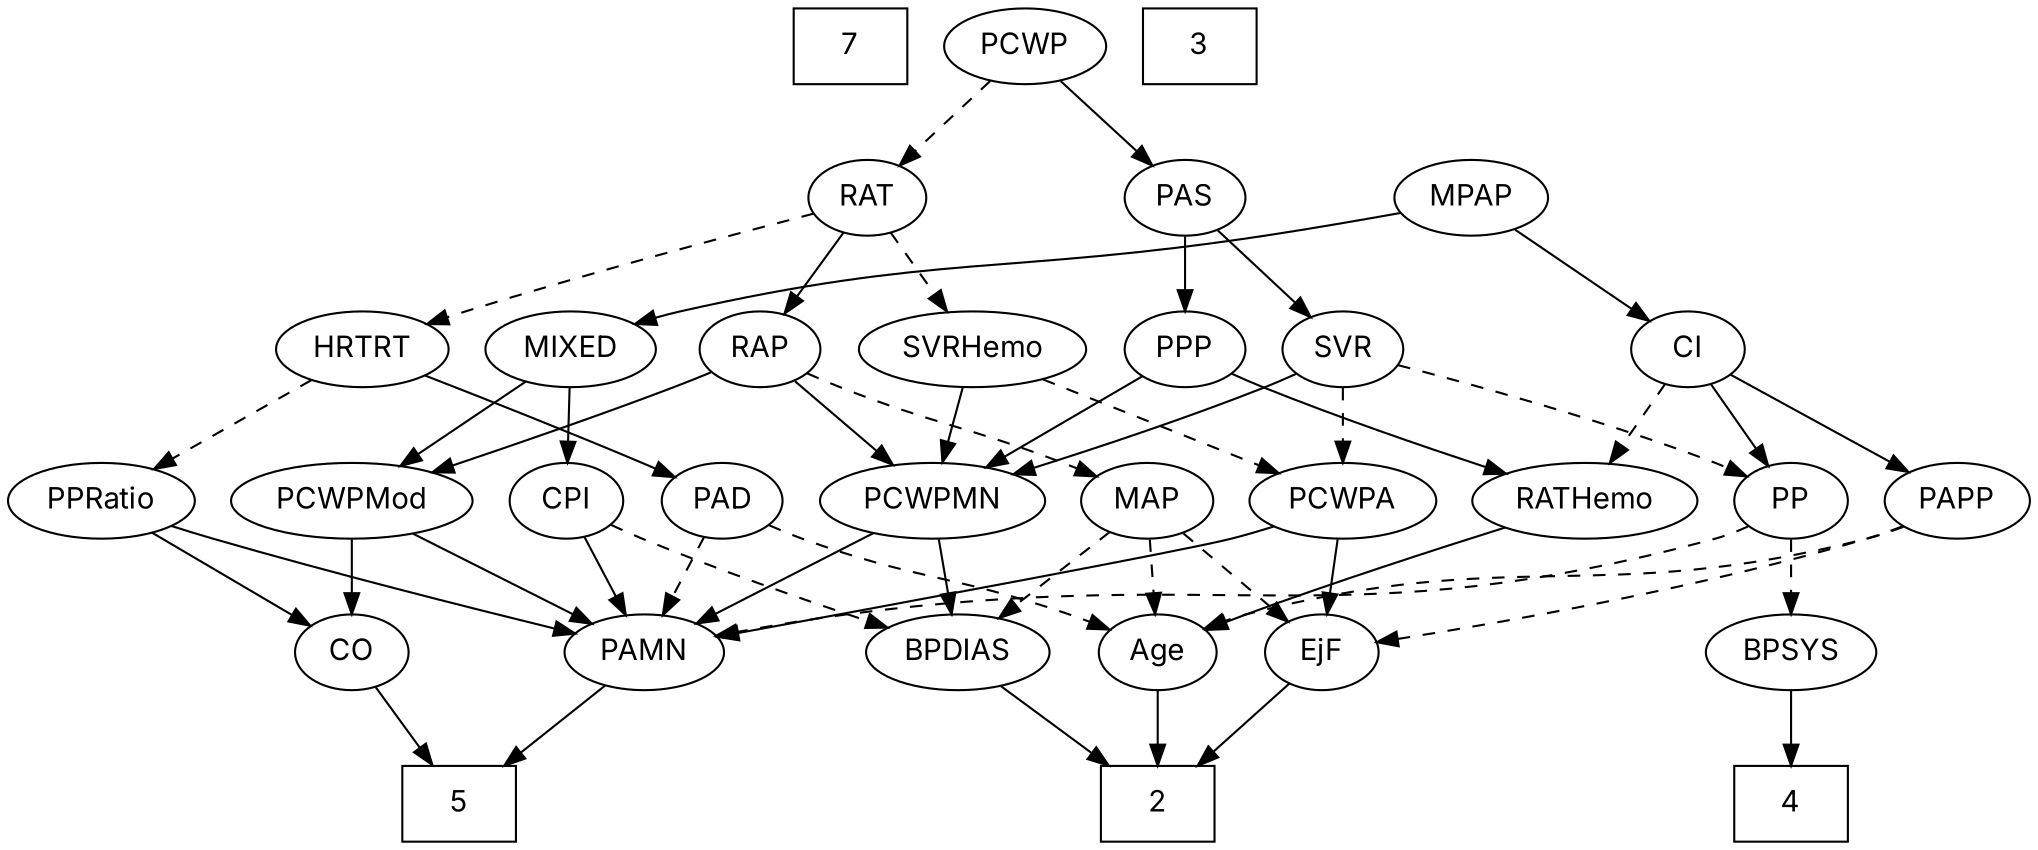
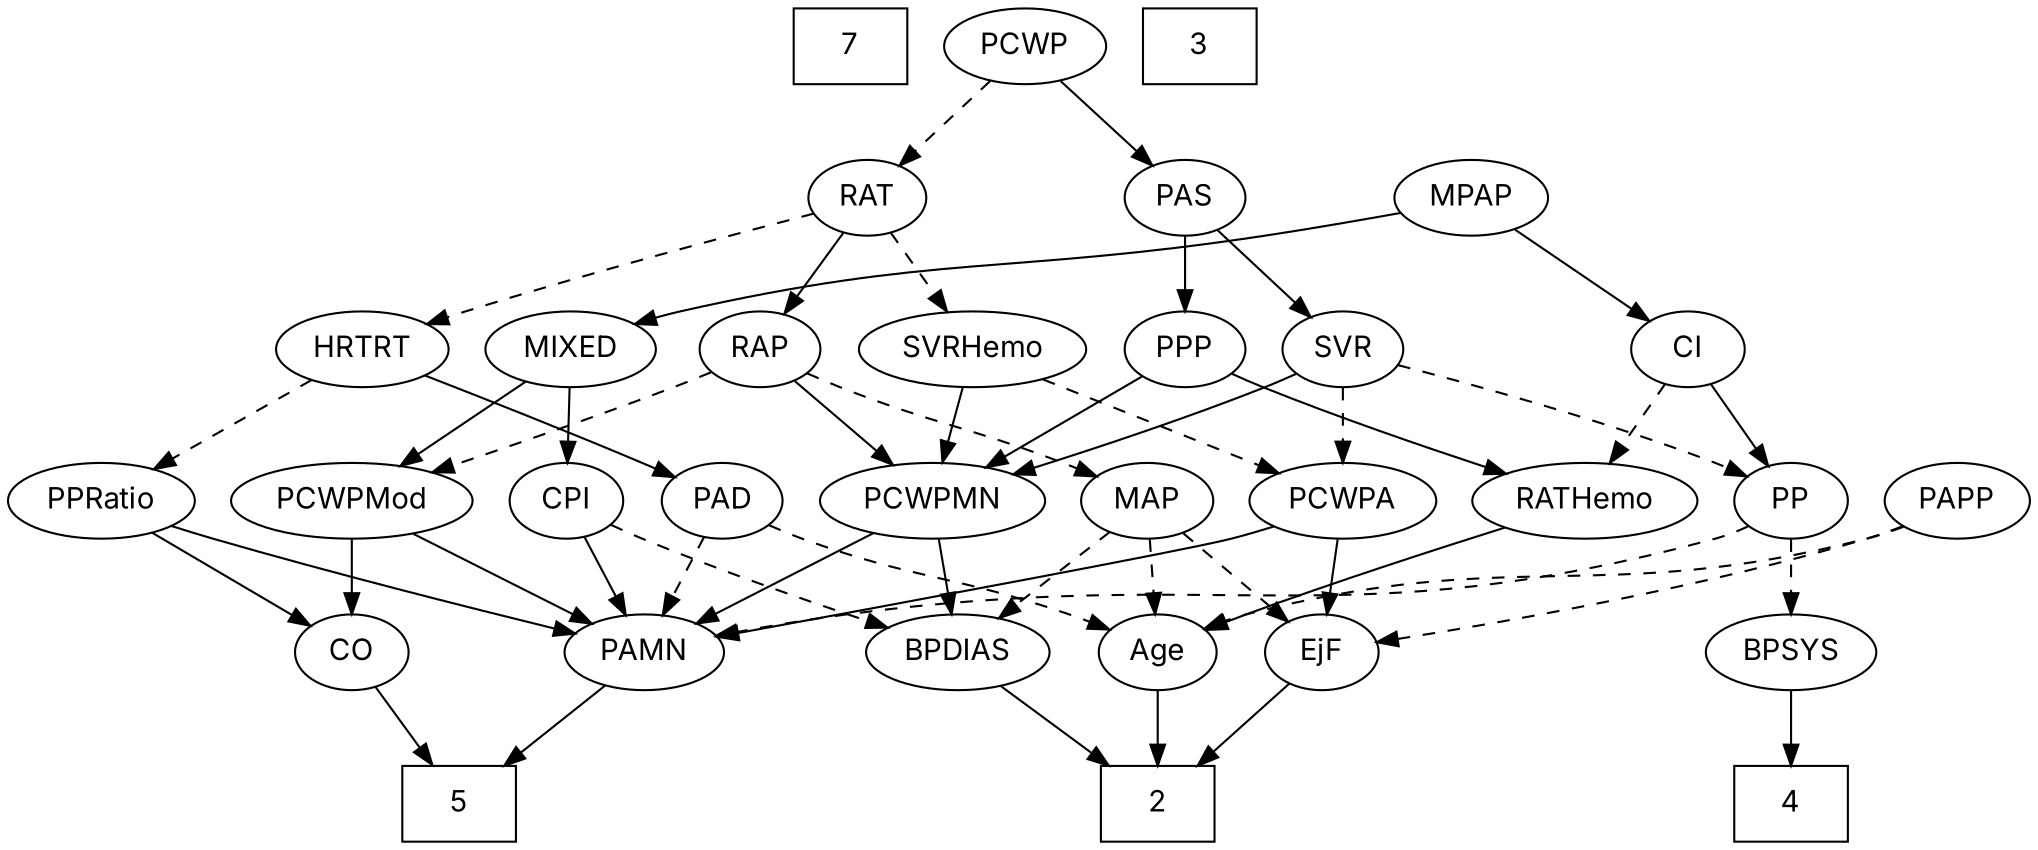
edge "CI" -> "PAPP": removed
edge "RAP" -> "PCWPMod": style solid -> dashed
